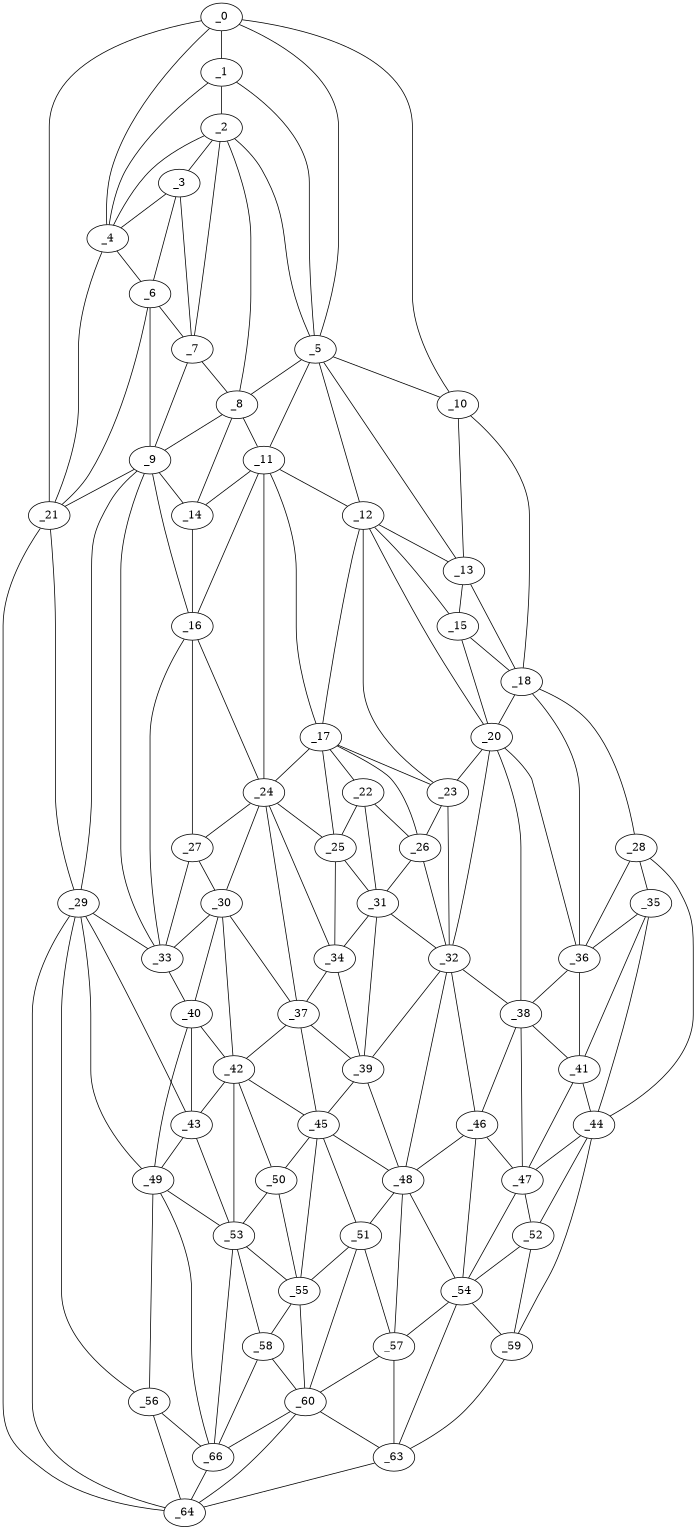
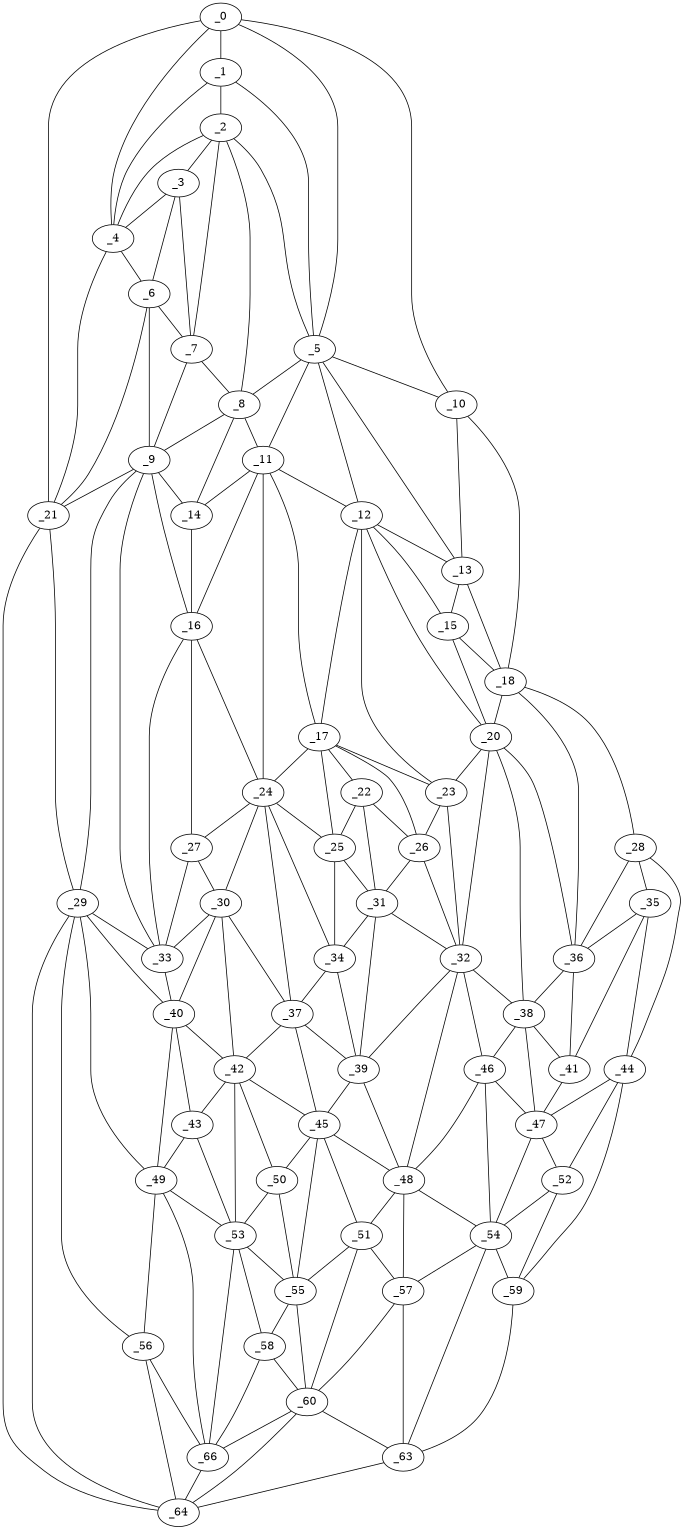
edge "_29" -- "_43": now "_29" -- "_40"
edge "_41" -- "_44": removed
